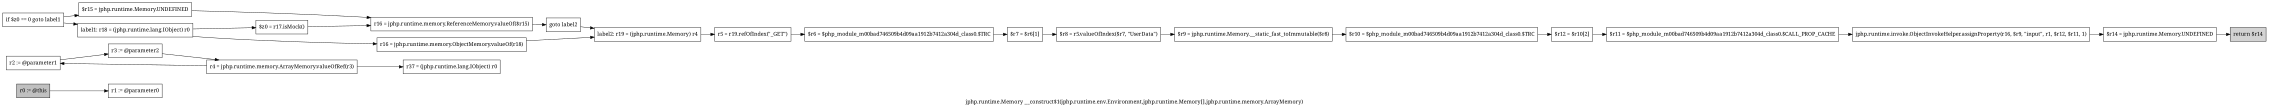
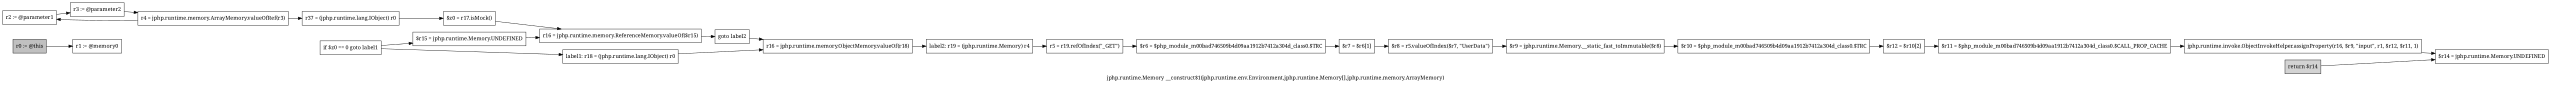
edge "goto label2" -> "label2: r19 = (jphp.runtime.Memory) r4": now "goto label2" -> "r16 = jphp.runtime.memory.ObjectMemory.valueOf(r18)"
edge "label1: r18 = (jphp.runtime.lang.IObject) r0" -> "$z0 = r17.isMock()": now "r37 = (jphp.runtime.lang.IObject) r0" -> "$z0 = r17.isMock()"
edge "$r14 = jphp.runtime.Memory.UNDEFINED" -> "return $r14": reversed
node "r1 := @parameter0": label "r1 := @parameter0" -> "r1 := @memory0"
